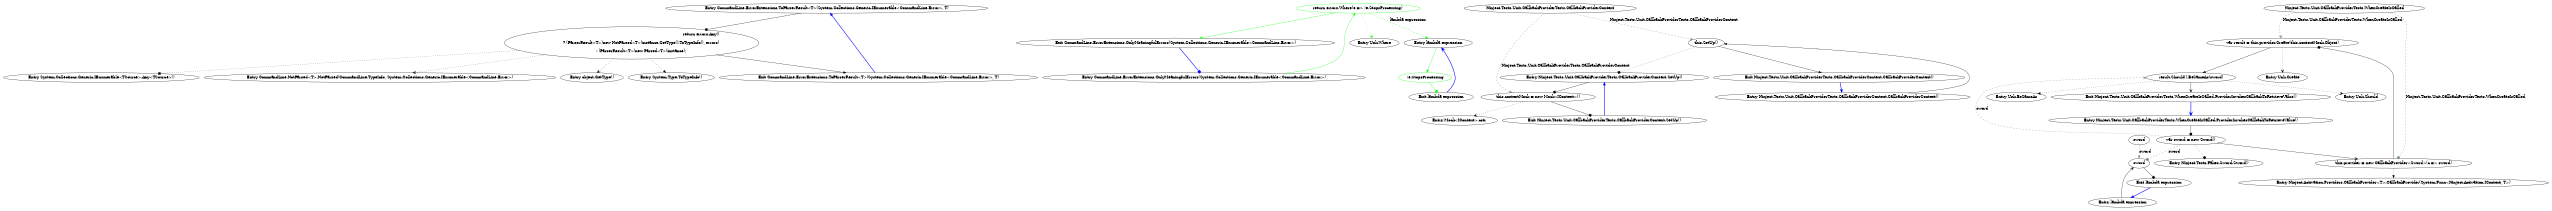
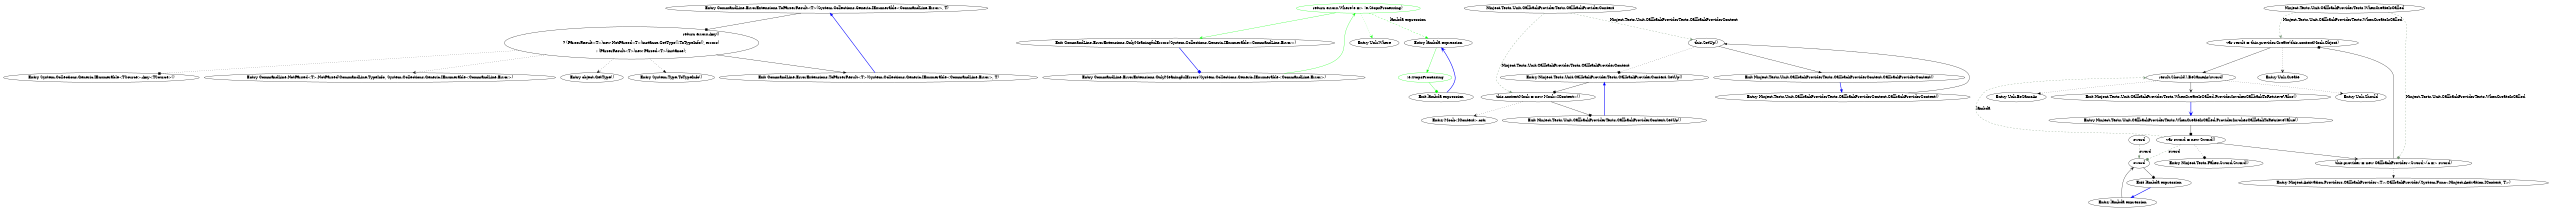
edge "var sword = new Sword()" -> "result.Should().BeSameAs(sword)": label "sword" -> "lambda"
